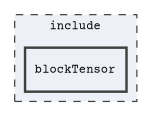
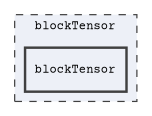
cluster "include": label "include" -> "blockTensor"
